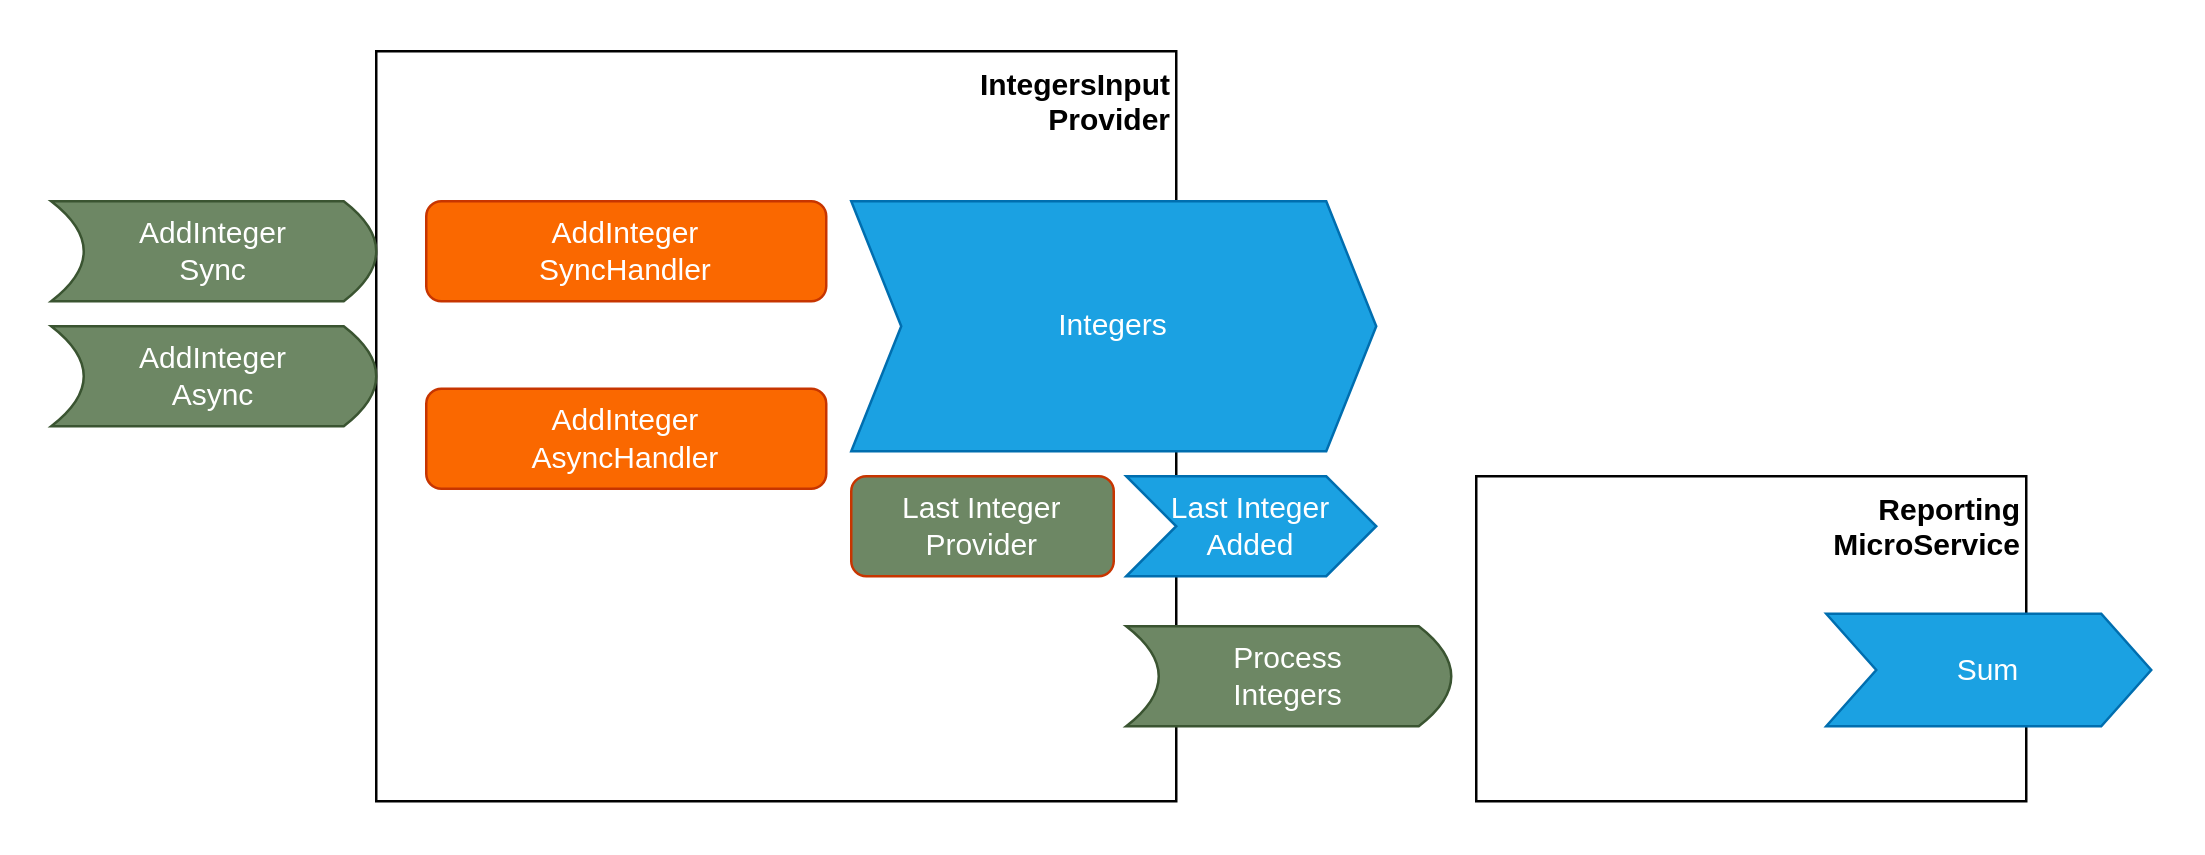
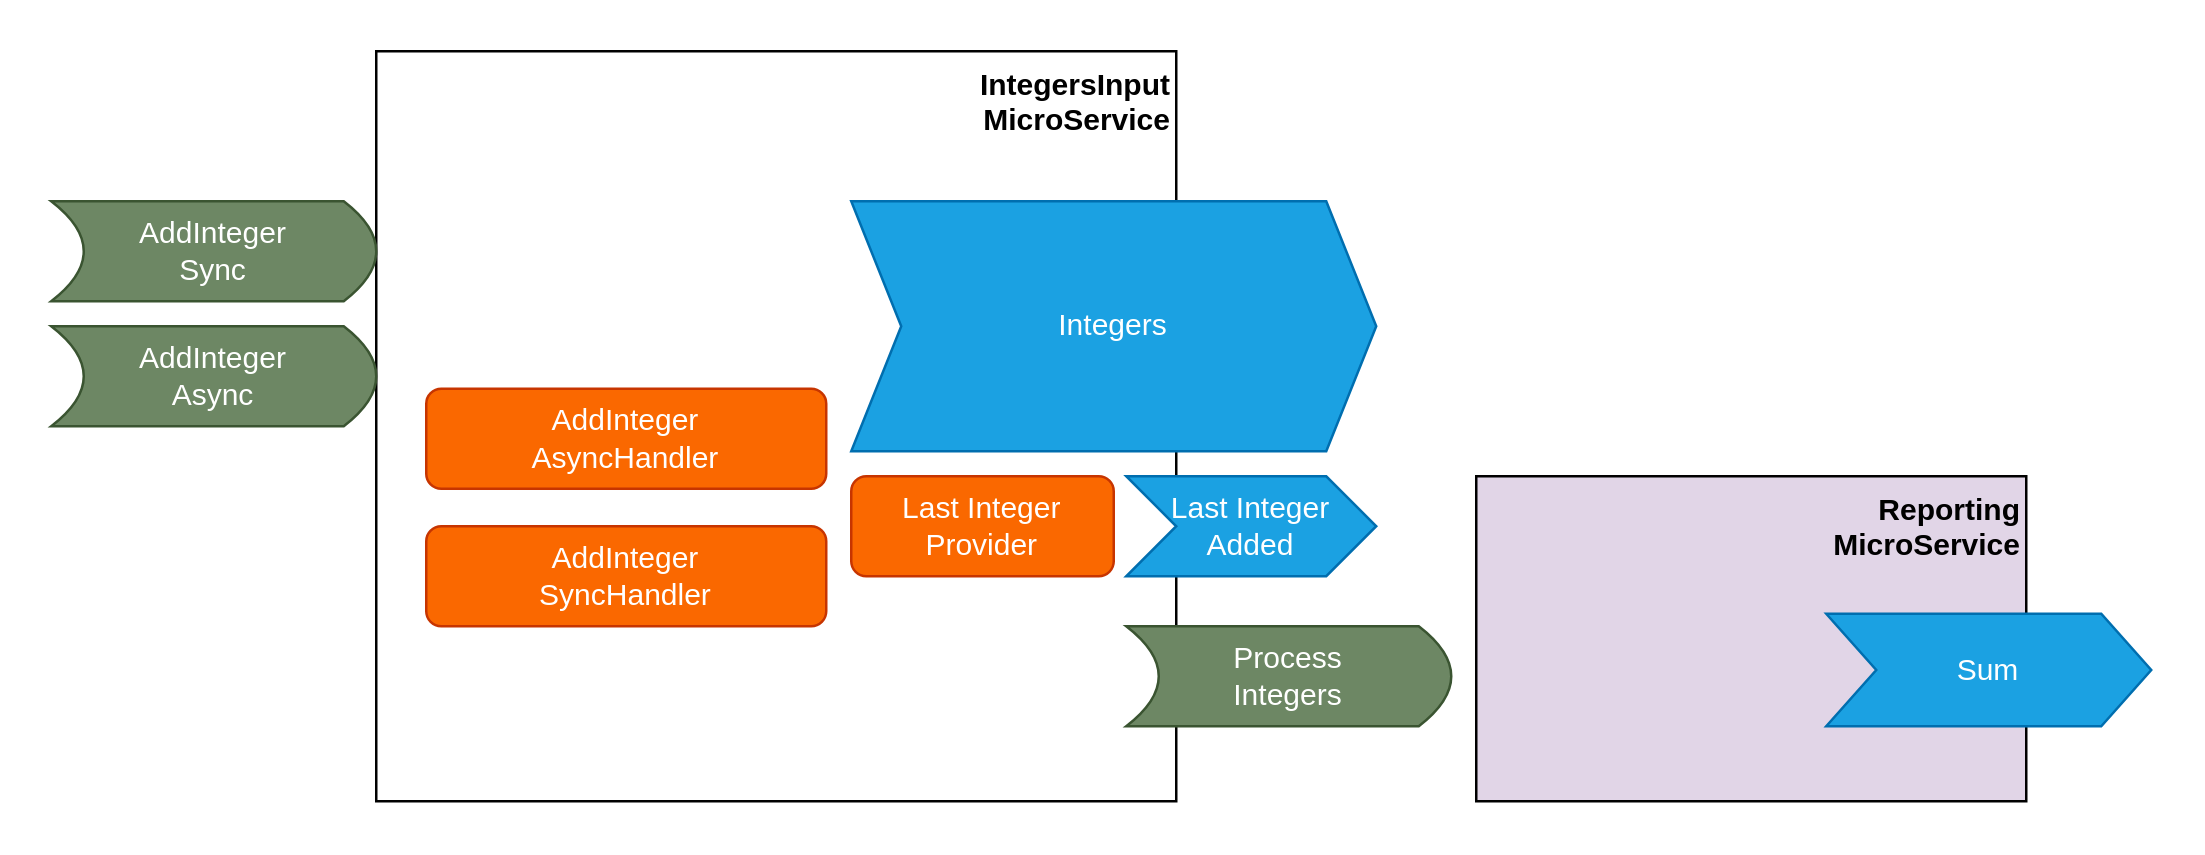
node "IntegersInput Provider": label "IntegersInput Provider" -> "IntegersInput MicroService"
node "AddInteger SyncHandler": moved (626, 251) -> (626, 576)
node "Last Integer Provider": fillcolor #6d8764 -> #fa6800
node "Reporting MicroService": fillcolor #ffffff -> #e1d5e7
